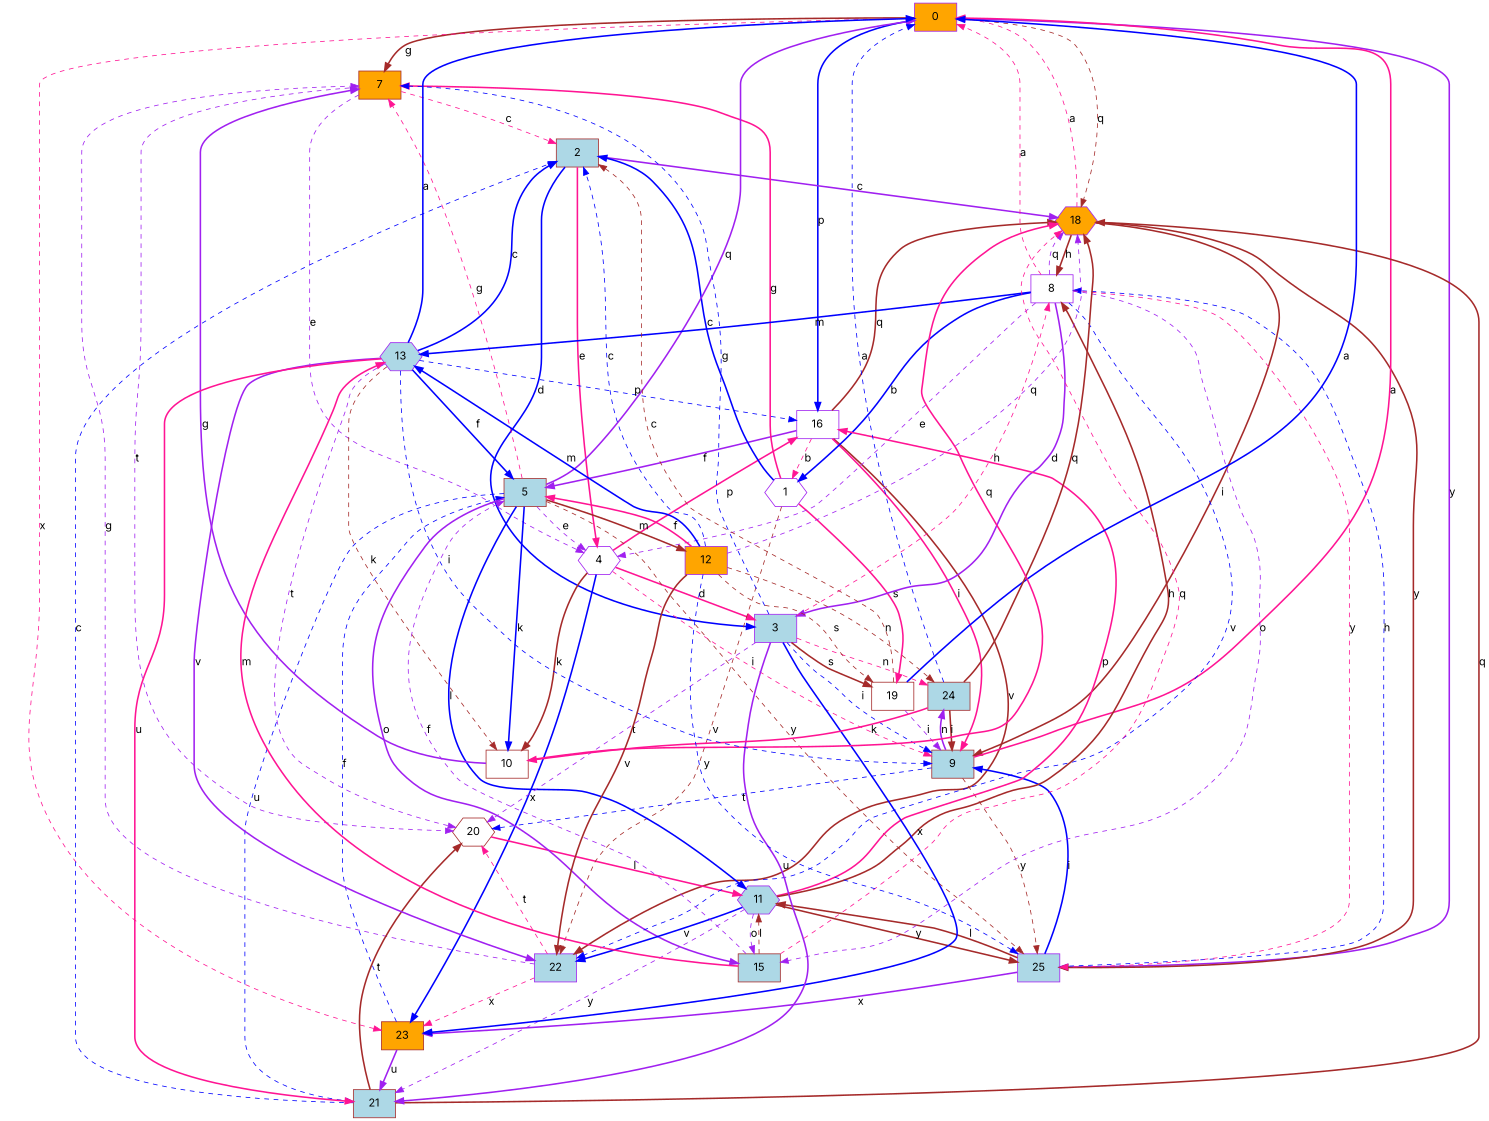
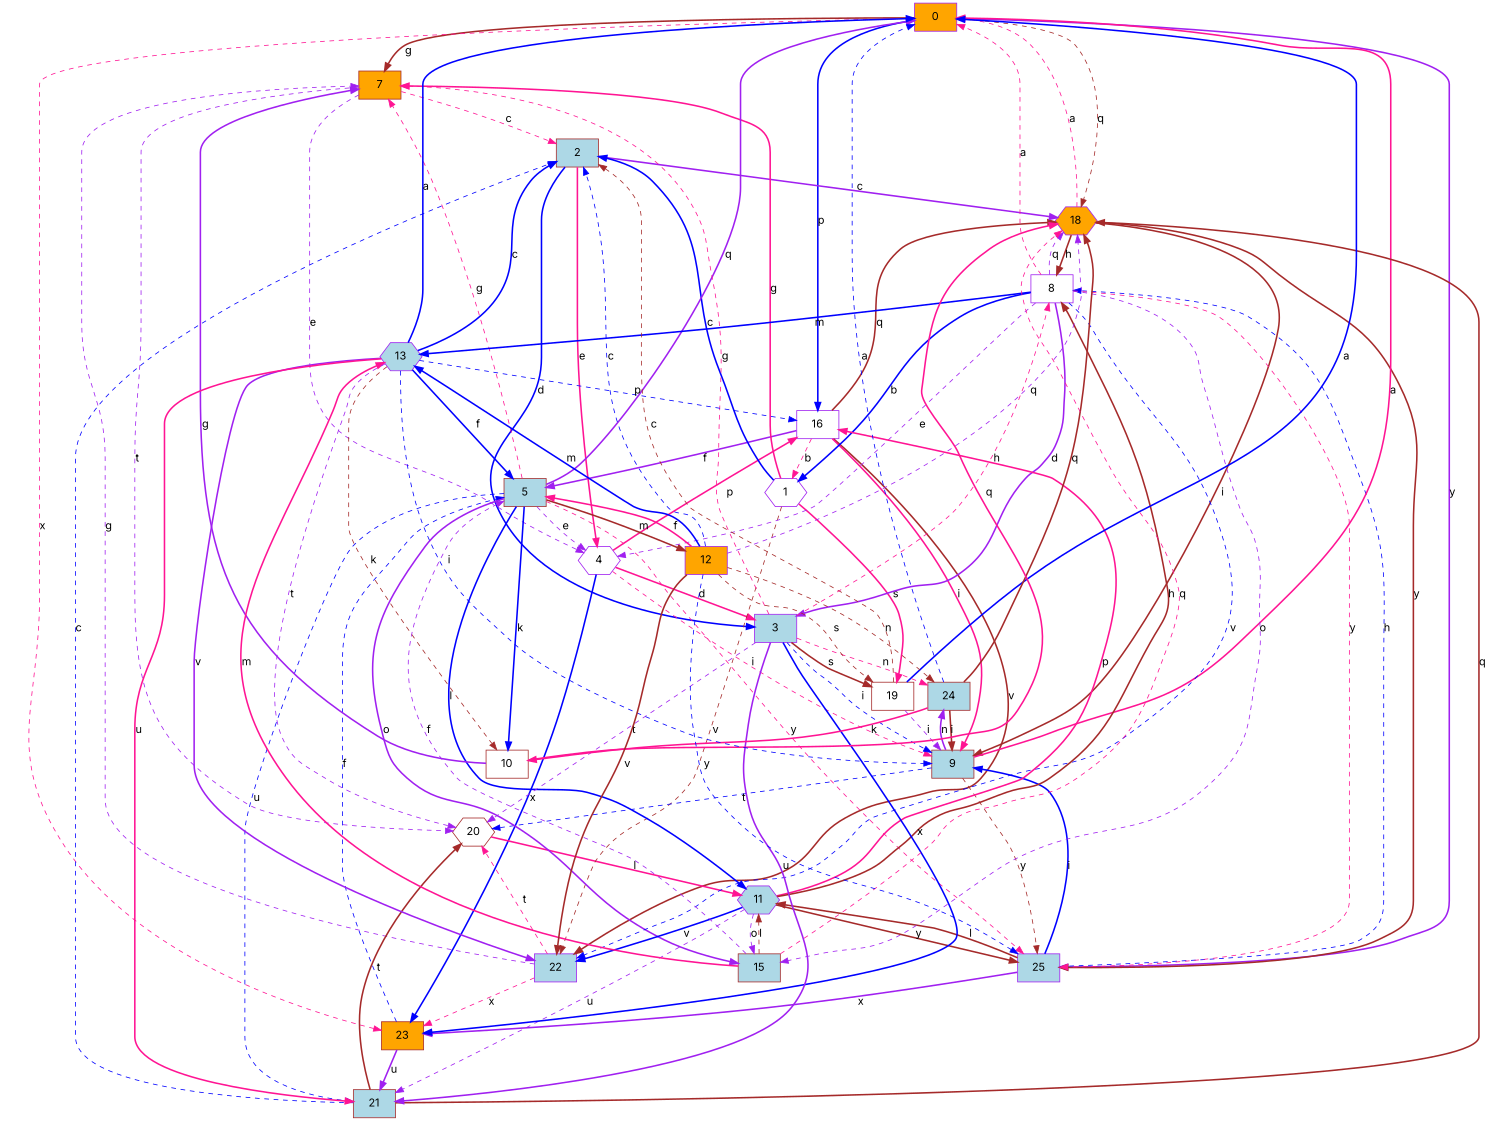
edge "3" -> "7": color blue -> deeppink
edge "4" -> "10": removed, label "k"
edge "5" -> "25": color brown -> deeppink
edge "11" -> "21": label "y" -> "u"
